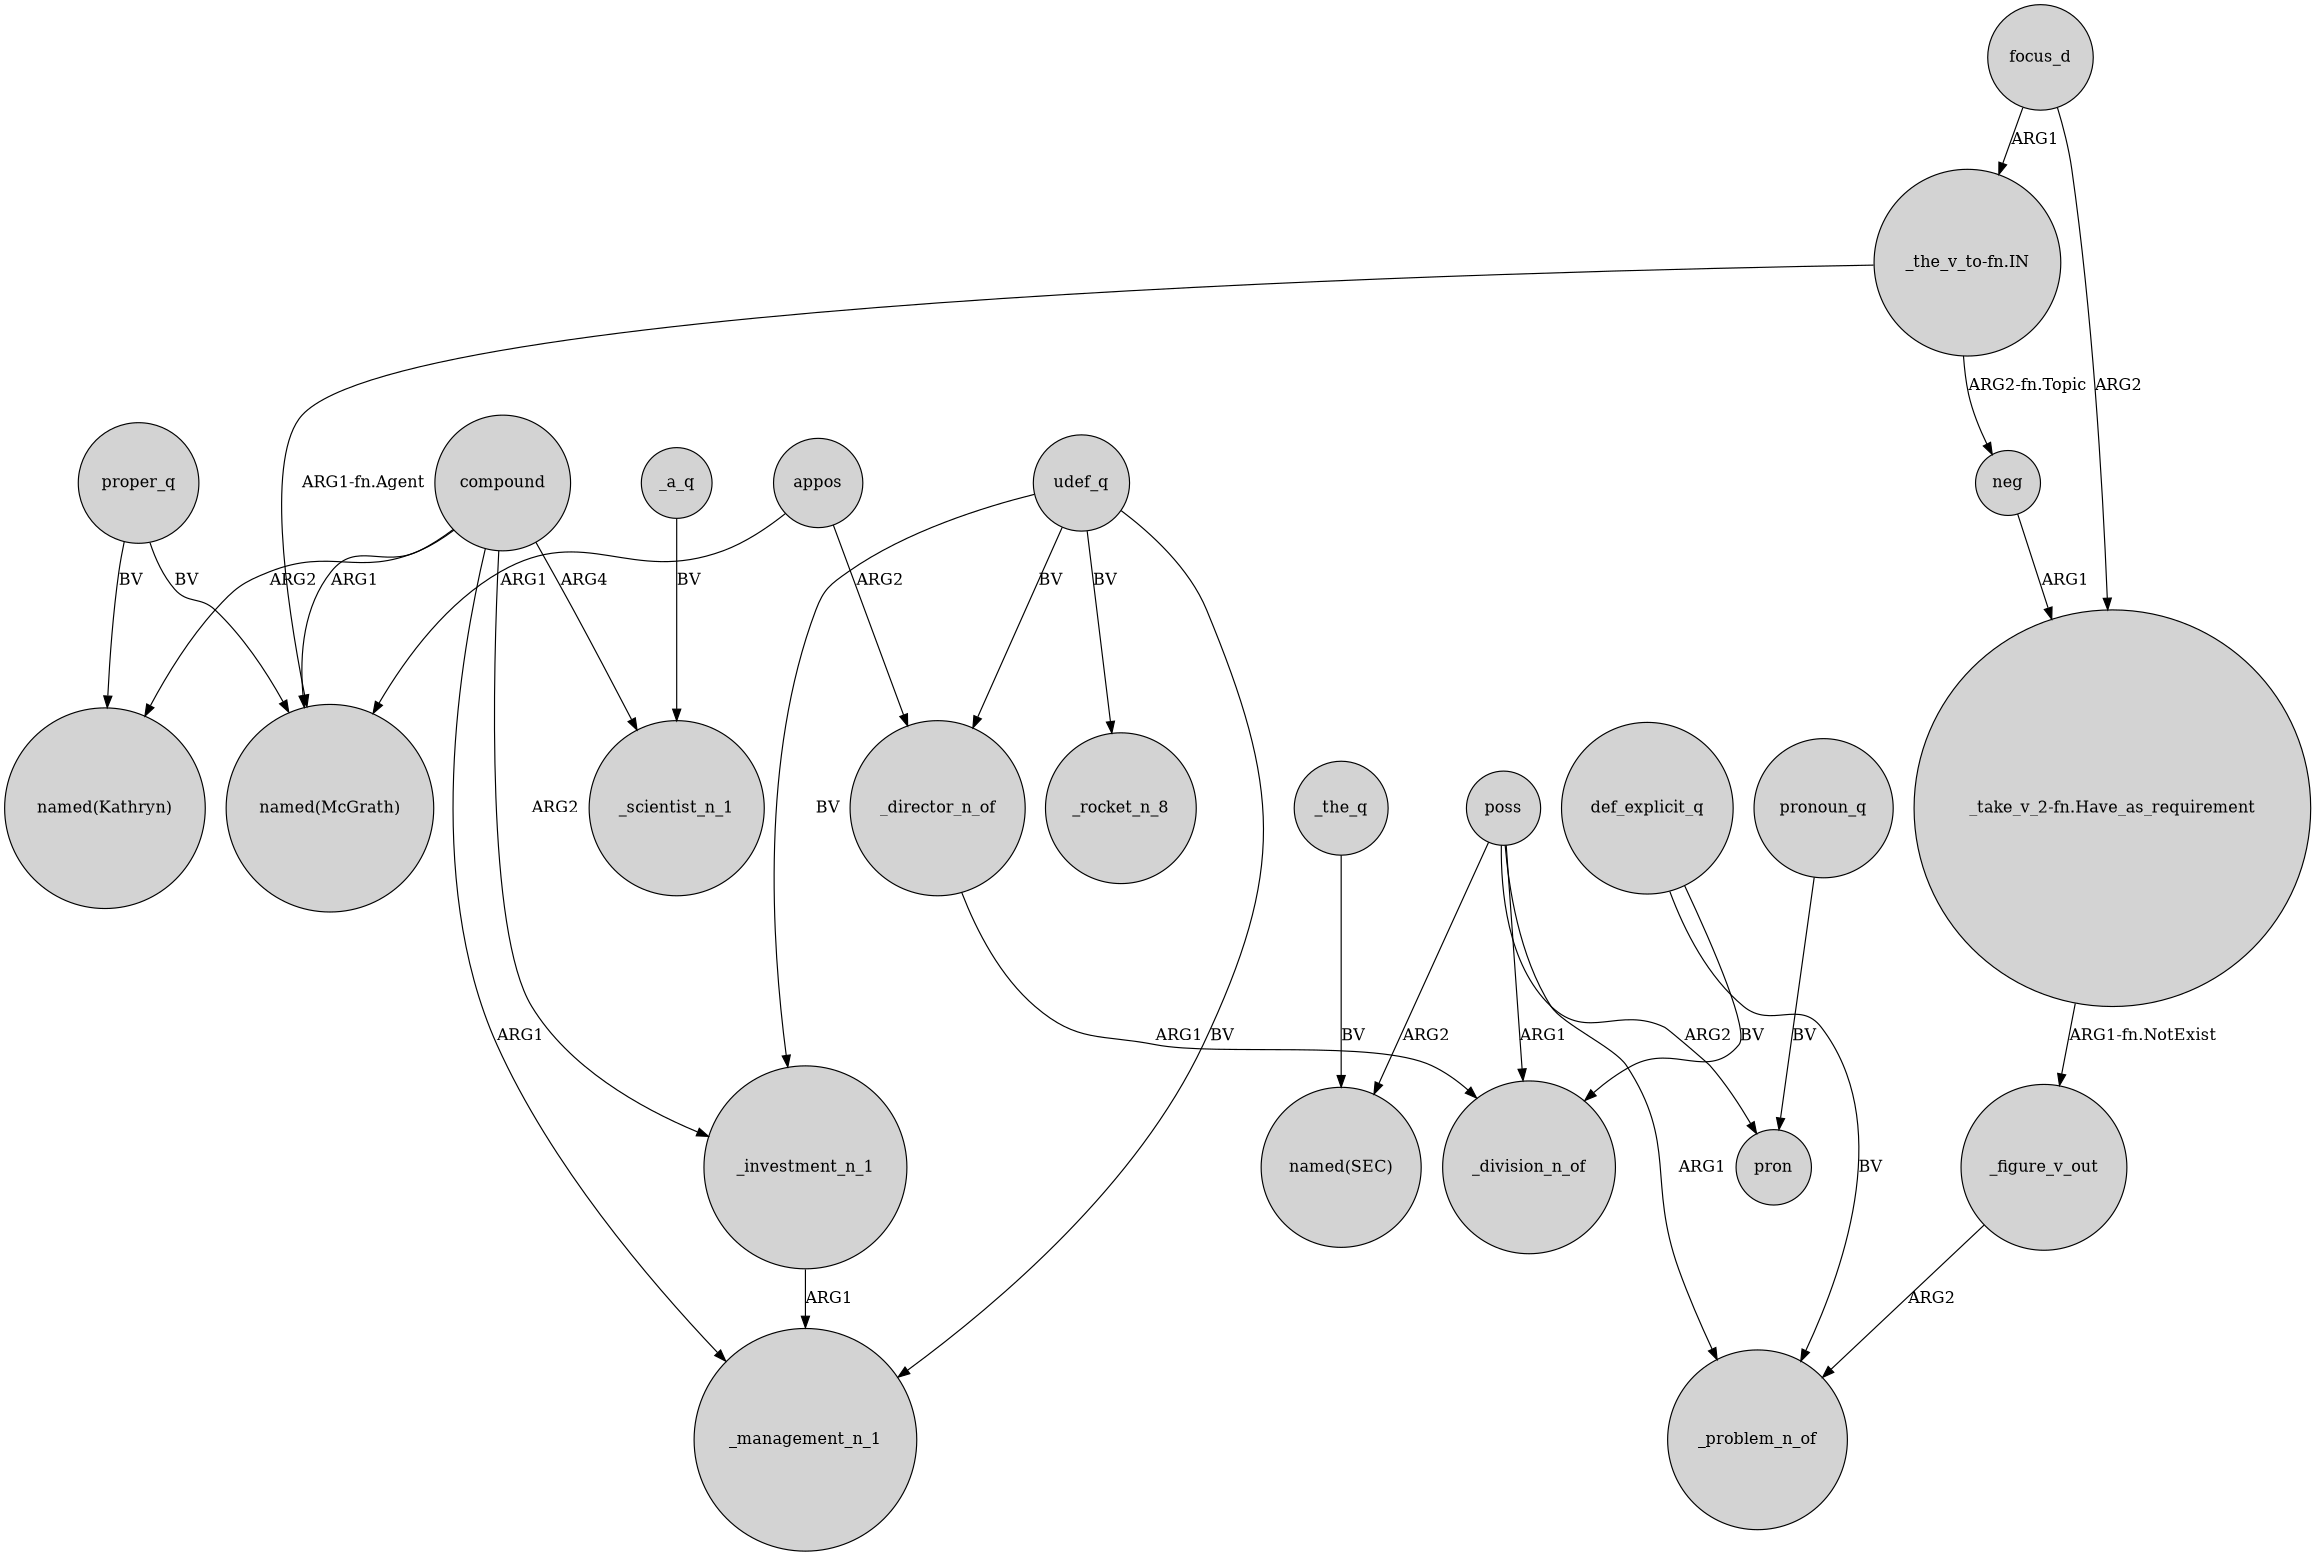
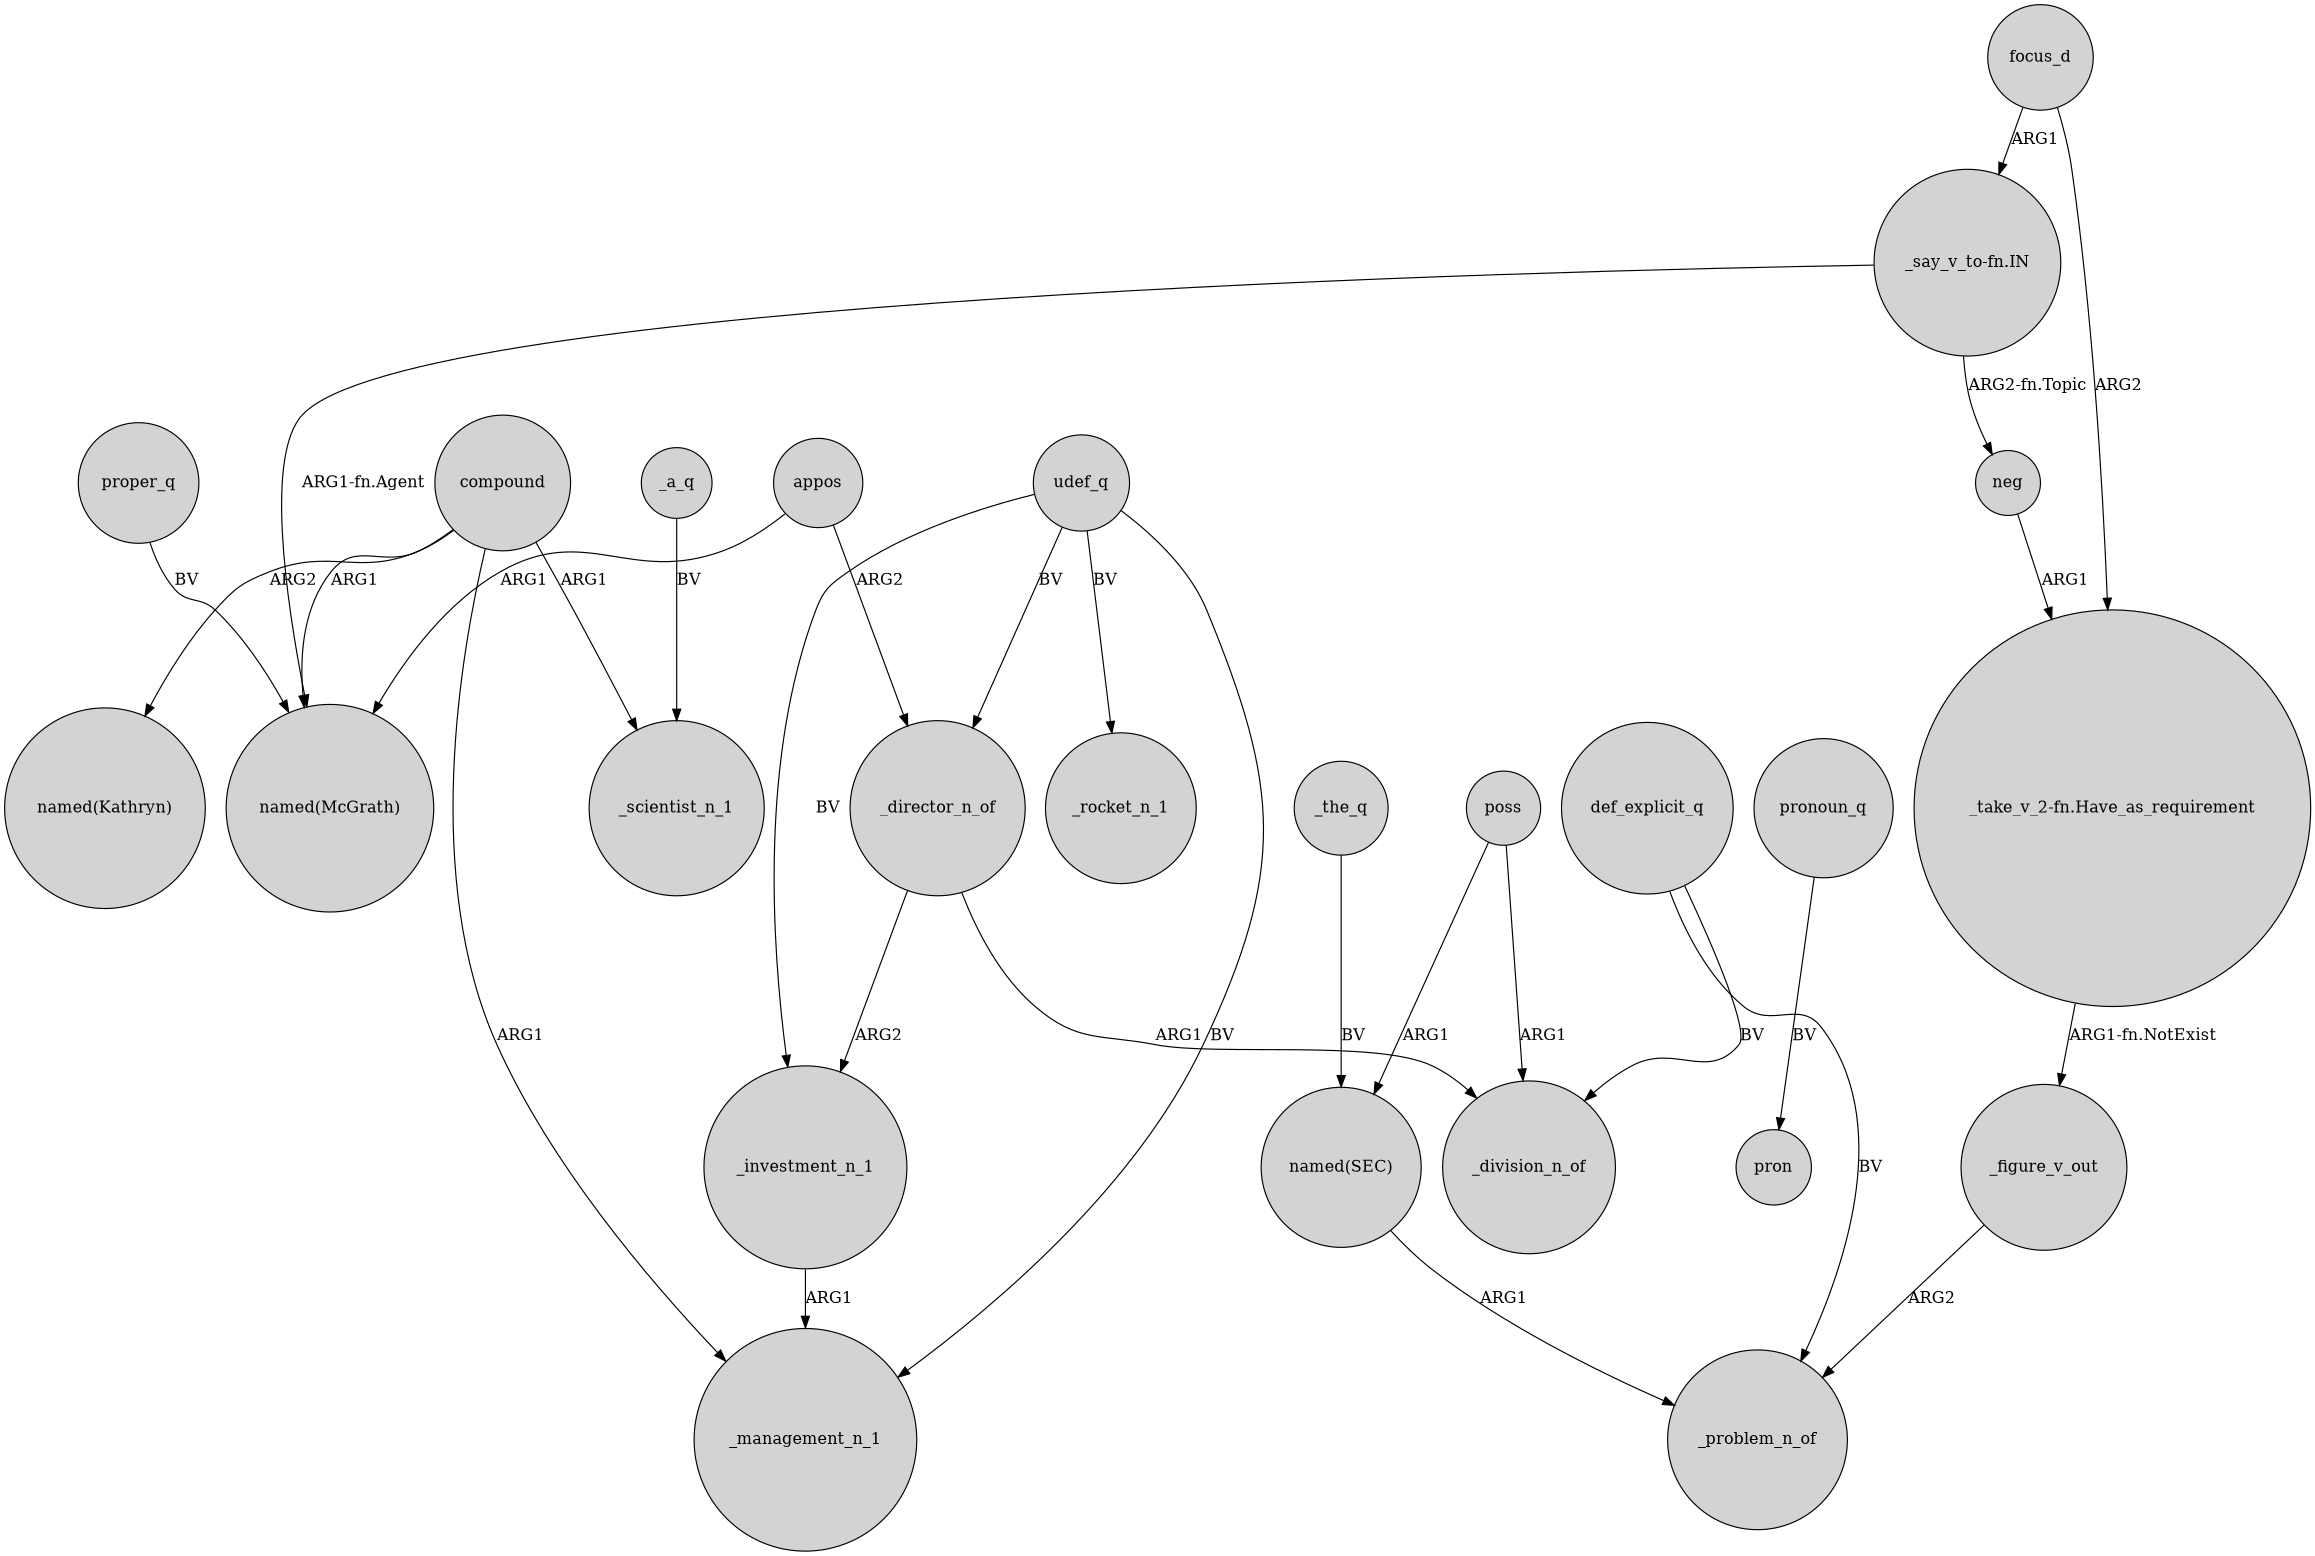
node "_the_v_to-fn.IN": label "_the_v_to-fn.IN" -> "_say_v_to-fn.IN"
edge "compound" -> "_scientist_n_1": label "ARG4" -> "ARG1"
edge "proper_q" -> "named(Kathryn)": removed, label "BV"
node "_rocket_n_8": label "_rocket_n_8" -> "_rocket_n_1"
edge "compound" -> "_investment_n_1": now "_director_n_of" -> "_investment_n_1"
edge "poss" -> "pron": removed, label "ARG2"
edge "poss" -> "named(SEC)": label "ARG2" -> "ARG1"
edge "poss" -> "_problem_n_of": now "named(SEC)" -> "_problem_n_of"
